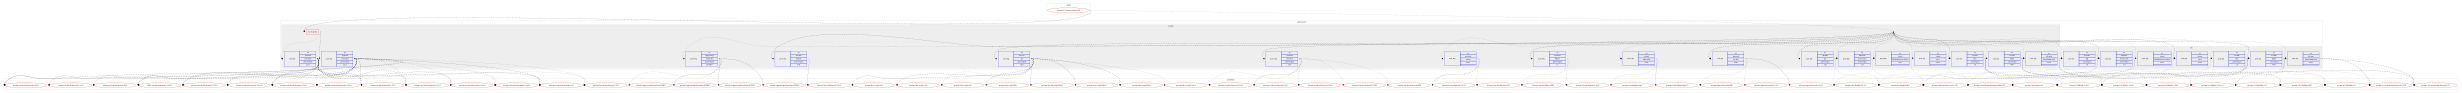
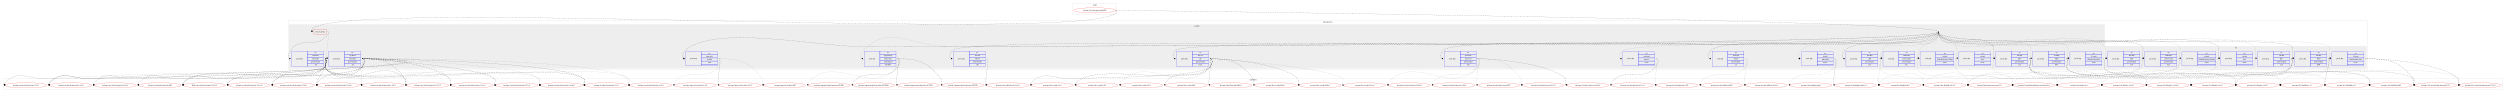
node "portage://sys-devel/automake-1.6.3-r2": added
